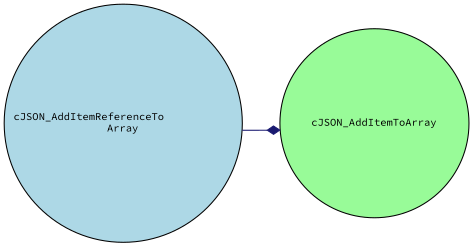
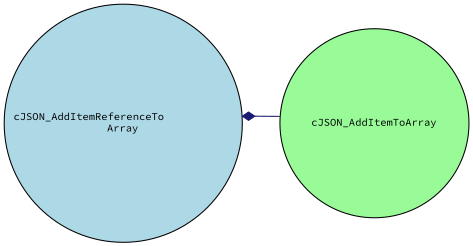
edge "cJSON_AddItemReferenceTo Array" -> "cJSON_AddItemToArray": reversed
